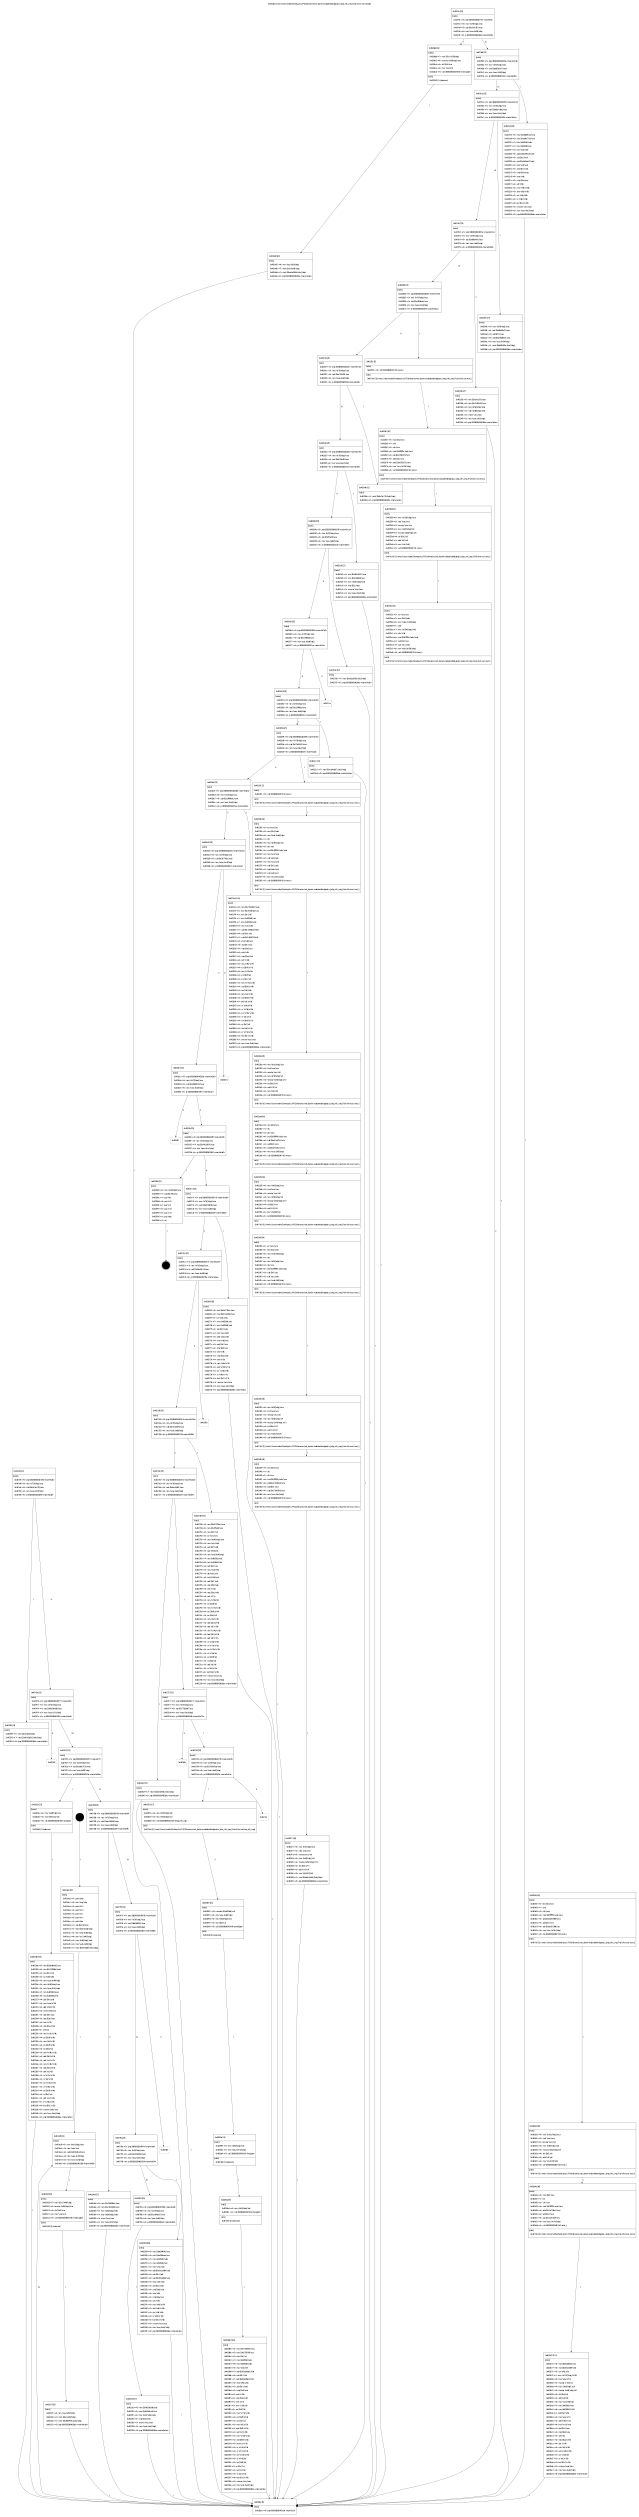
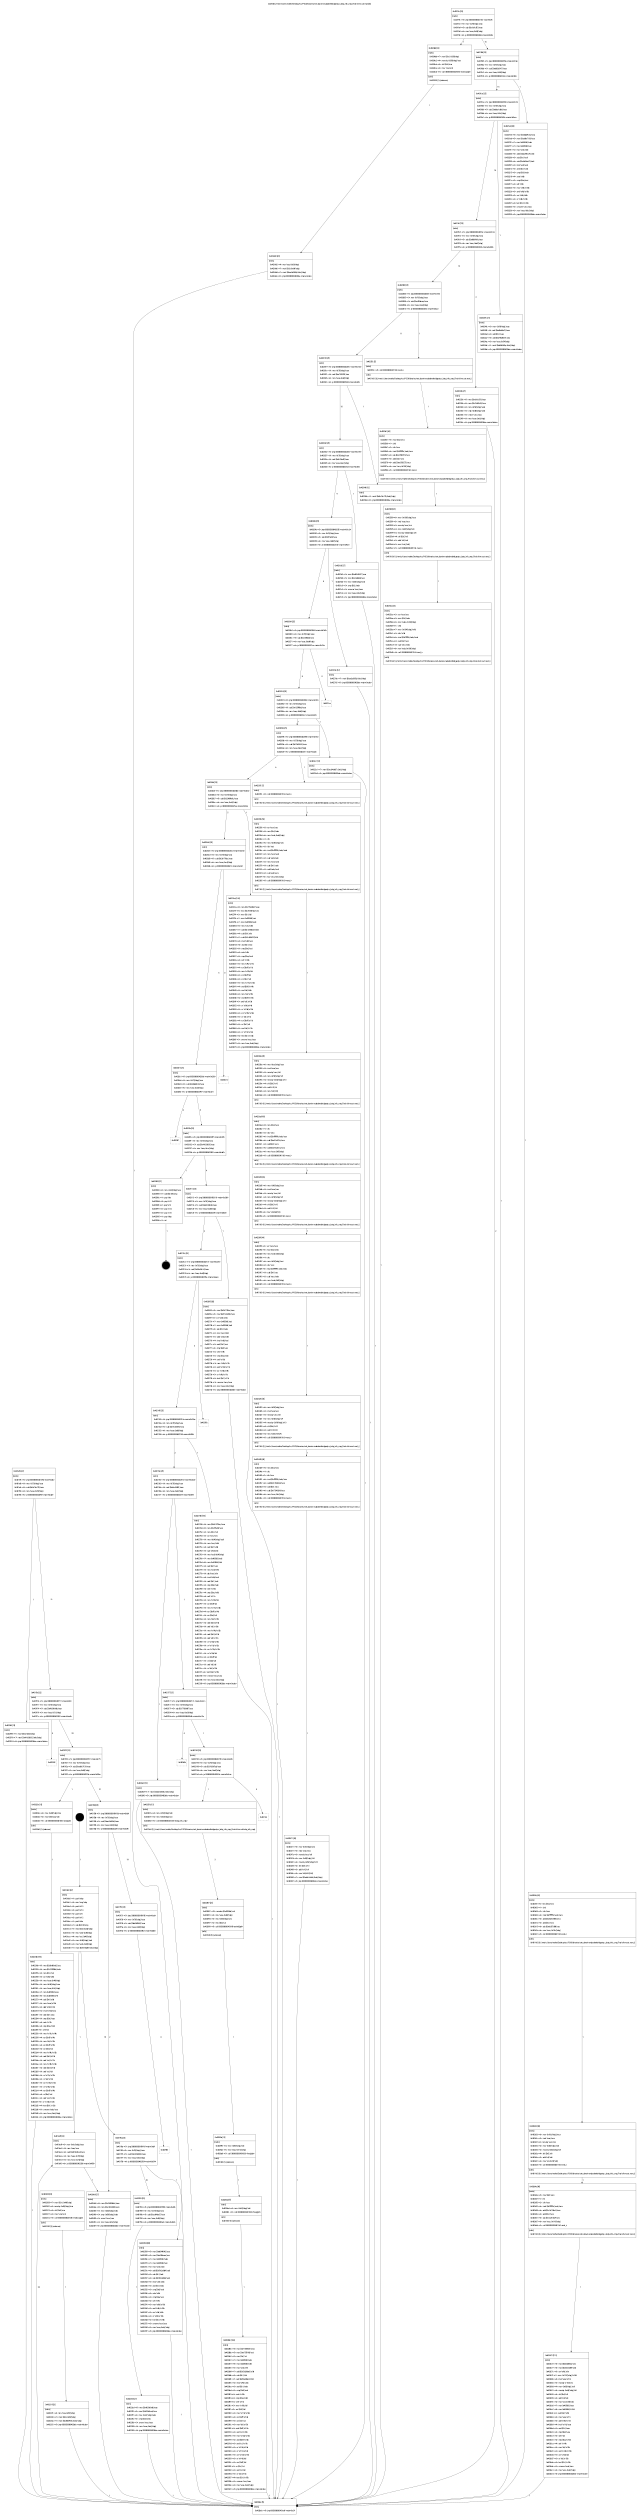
edge "0x401f51 [25]" -> "0x401f6a [25]": now "0x401eb0 [47]" -> "0x401f6a [25]"
edge "0x401edf [23]" -> "0x402308 [23]": now "0x401edf [23]" -> "0x4024e9 [27]"
